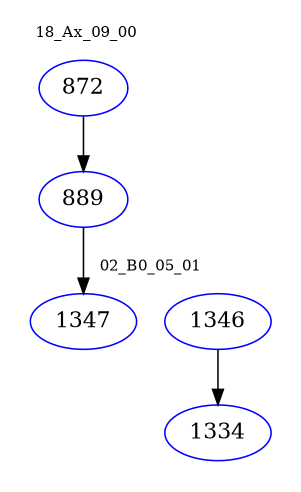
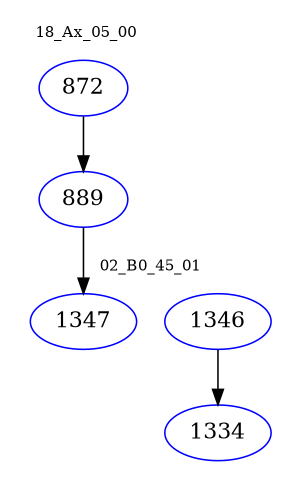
cluster "18_Ax_09_00": label "18_Ax_09_00" -> "18_Ax_05_00"
cluster "02_B0_05_01": label "02_B0_05_01" -> "02_B0_45_01"
